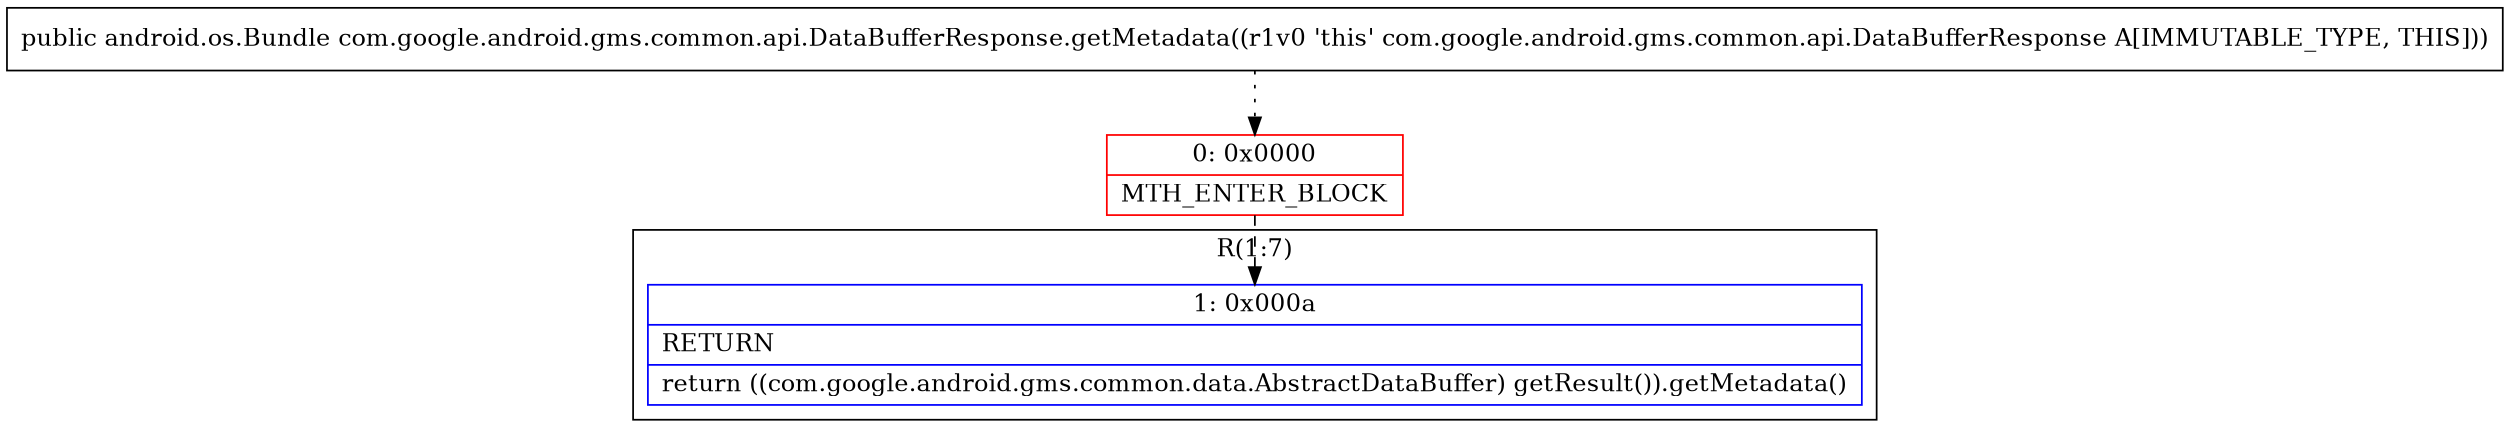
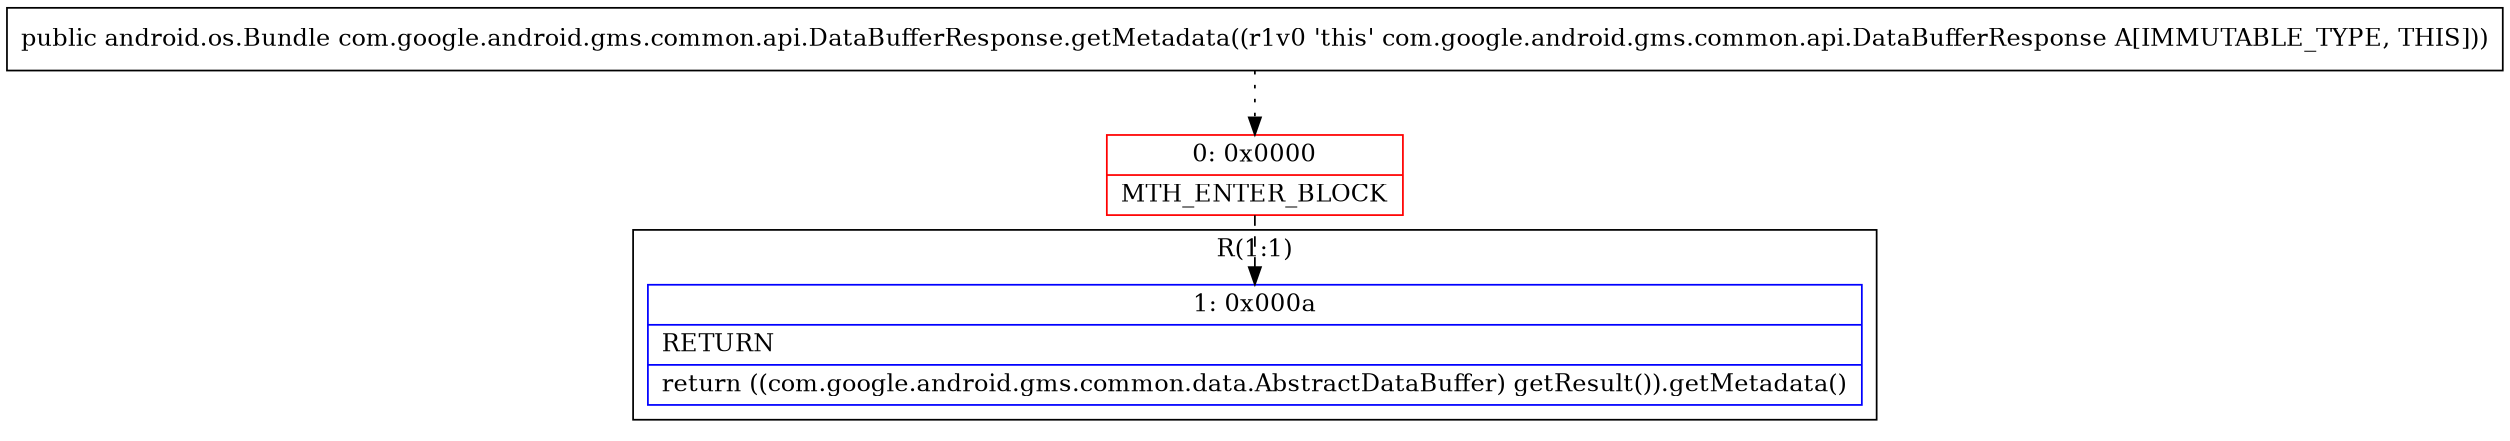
cluster "R(1:7)": label "R(1:7)" -> "R(1:1)"
